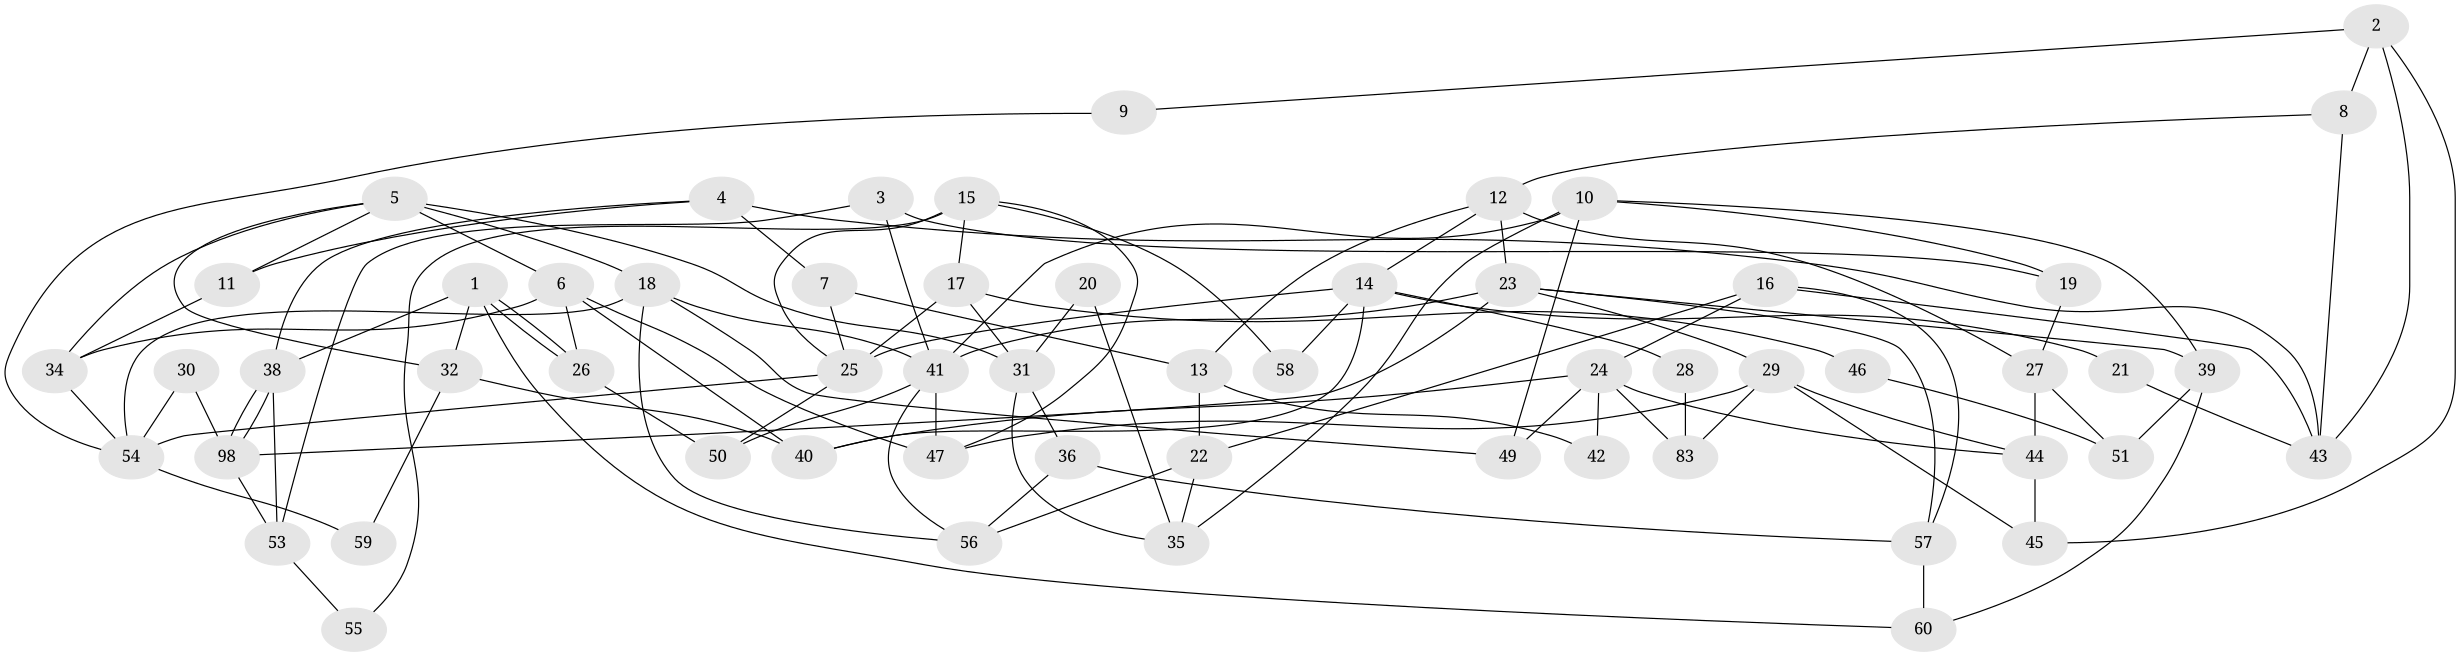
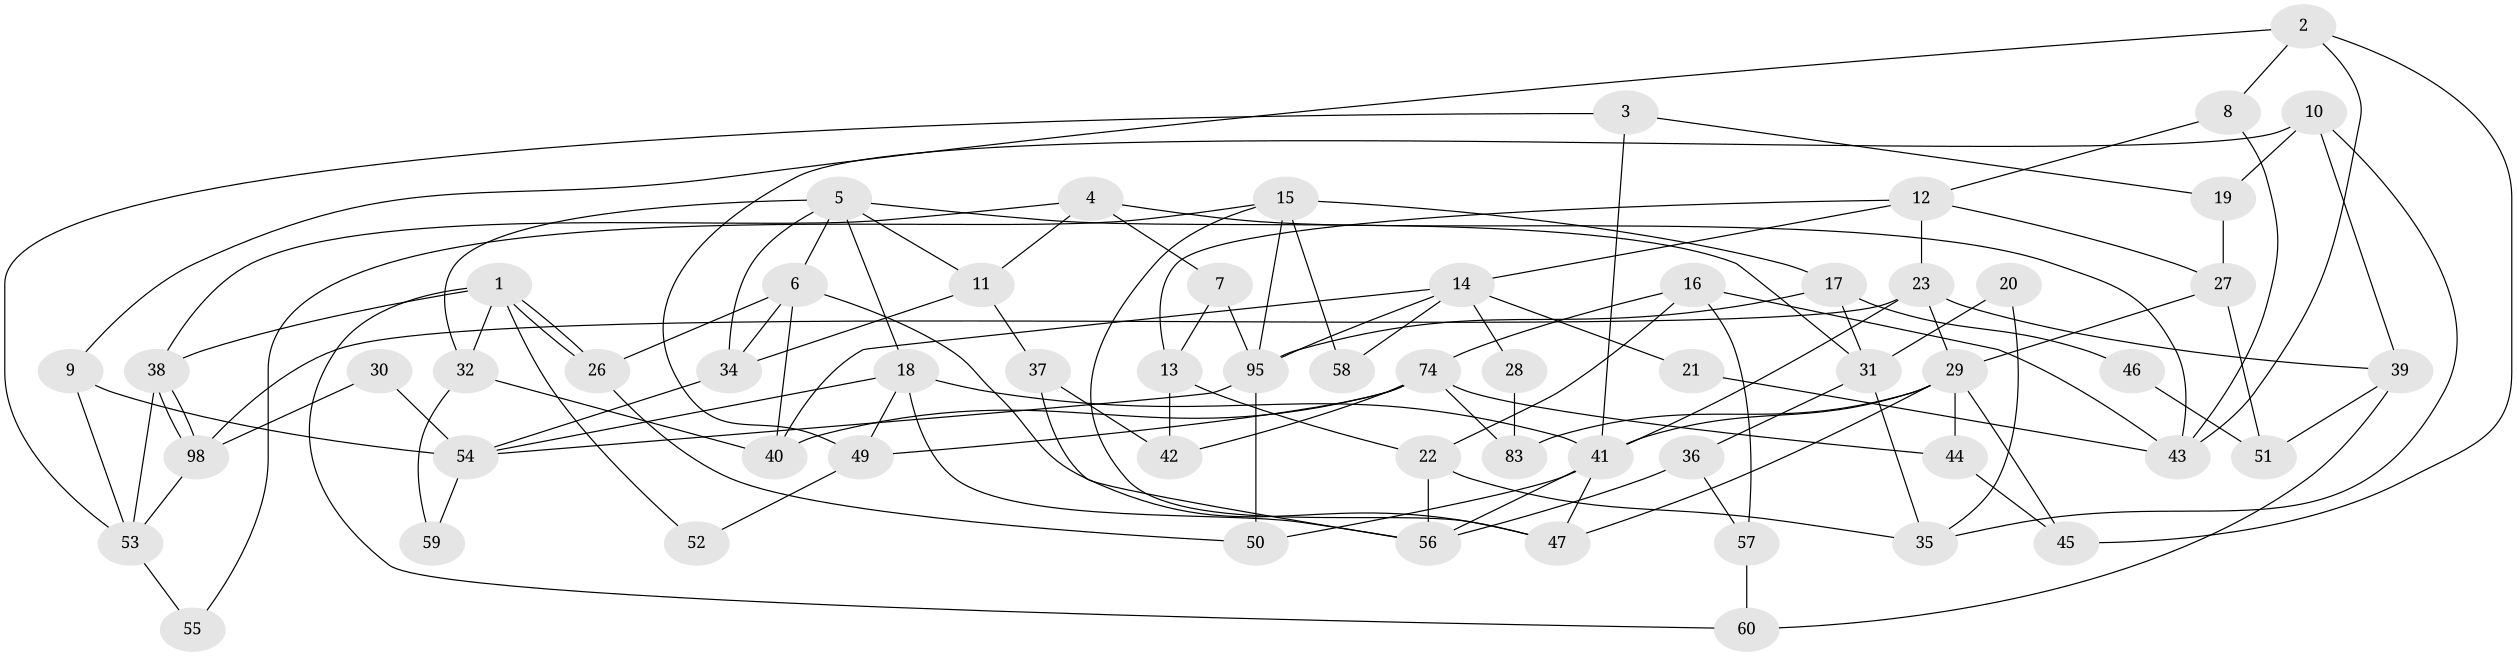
edge "10" -- "41": now "29" -- "41"
edge "23" -- "57": removed
node "25": label "25" -> "95"
node "37": added
node "24": label "24" -> "74"
edge "27" -- "44": now "27" -- "29"
edge "9" -- "53": added
node "52": added
